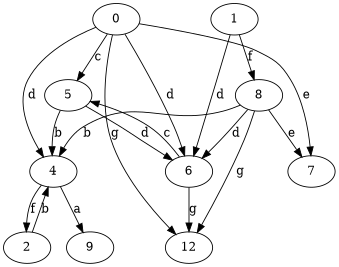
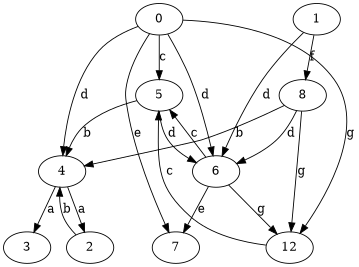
edge "8" -> "7": now "6" -> "7"
edge "12" -> "5": added, label "c"
edge "4" -> "2": label "f" -> "a"
node "9": label "9" -> "3"
